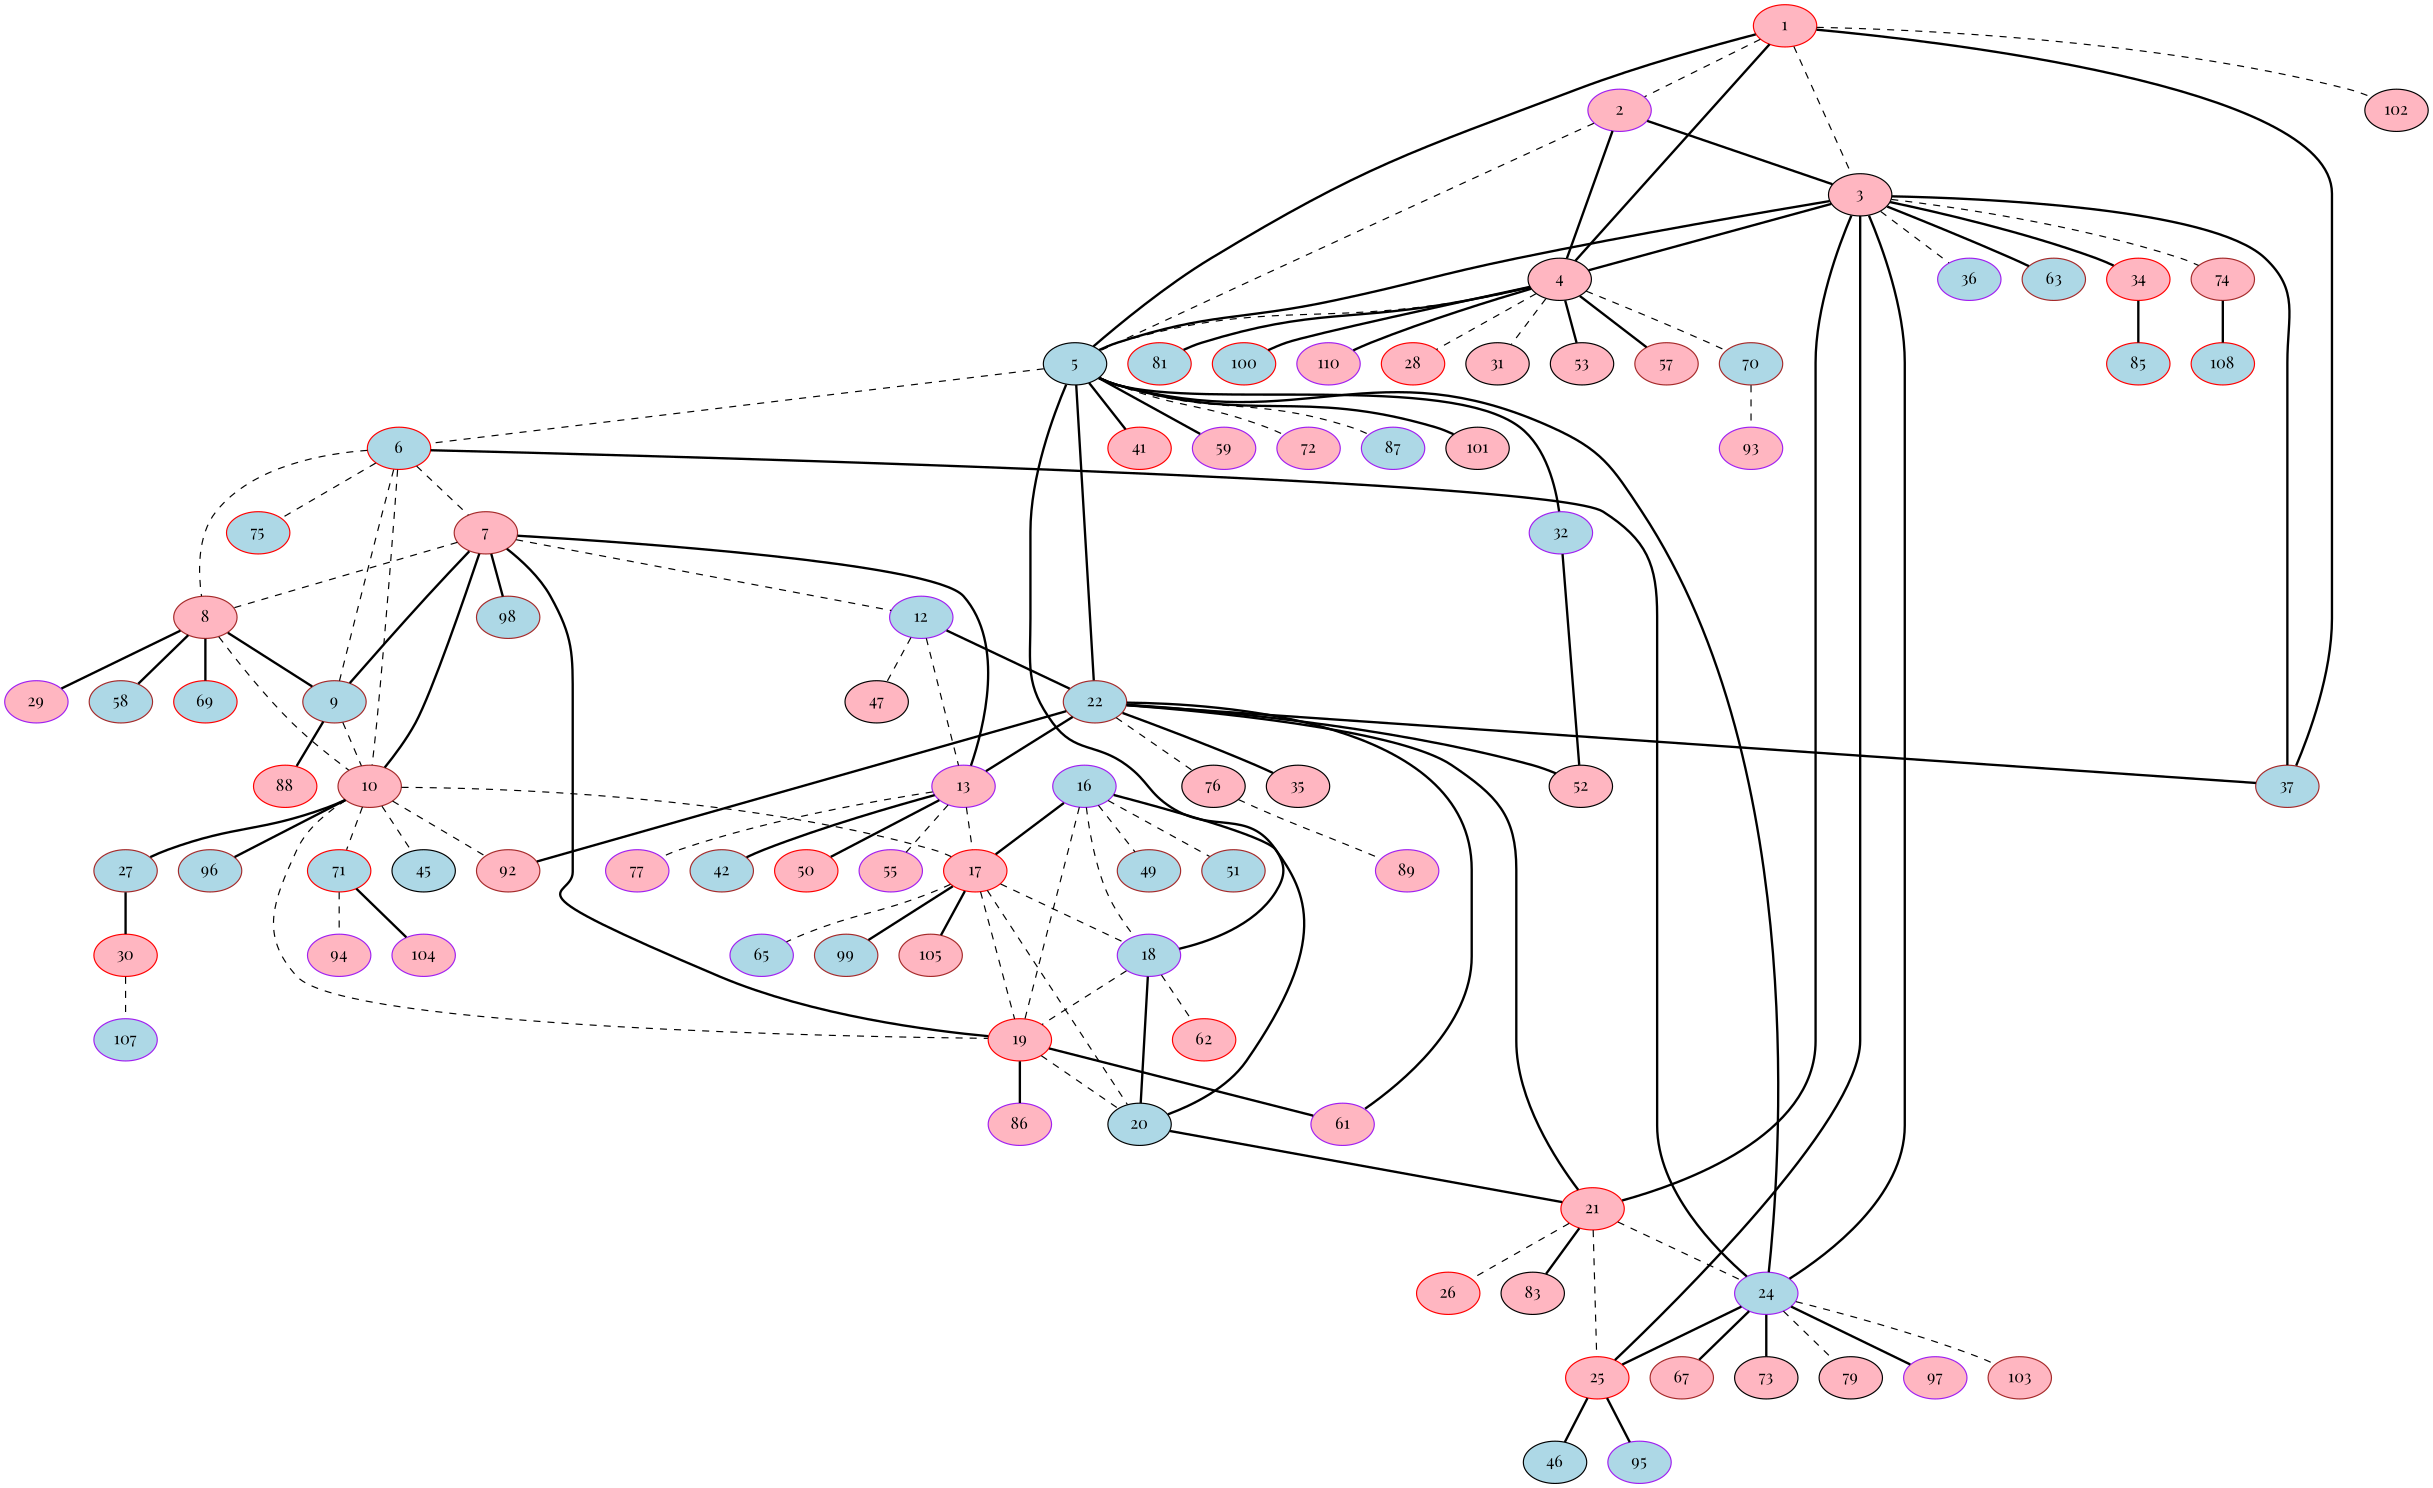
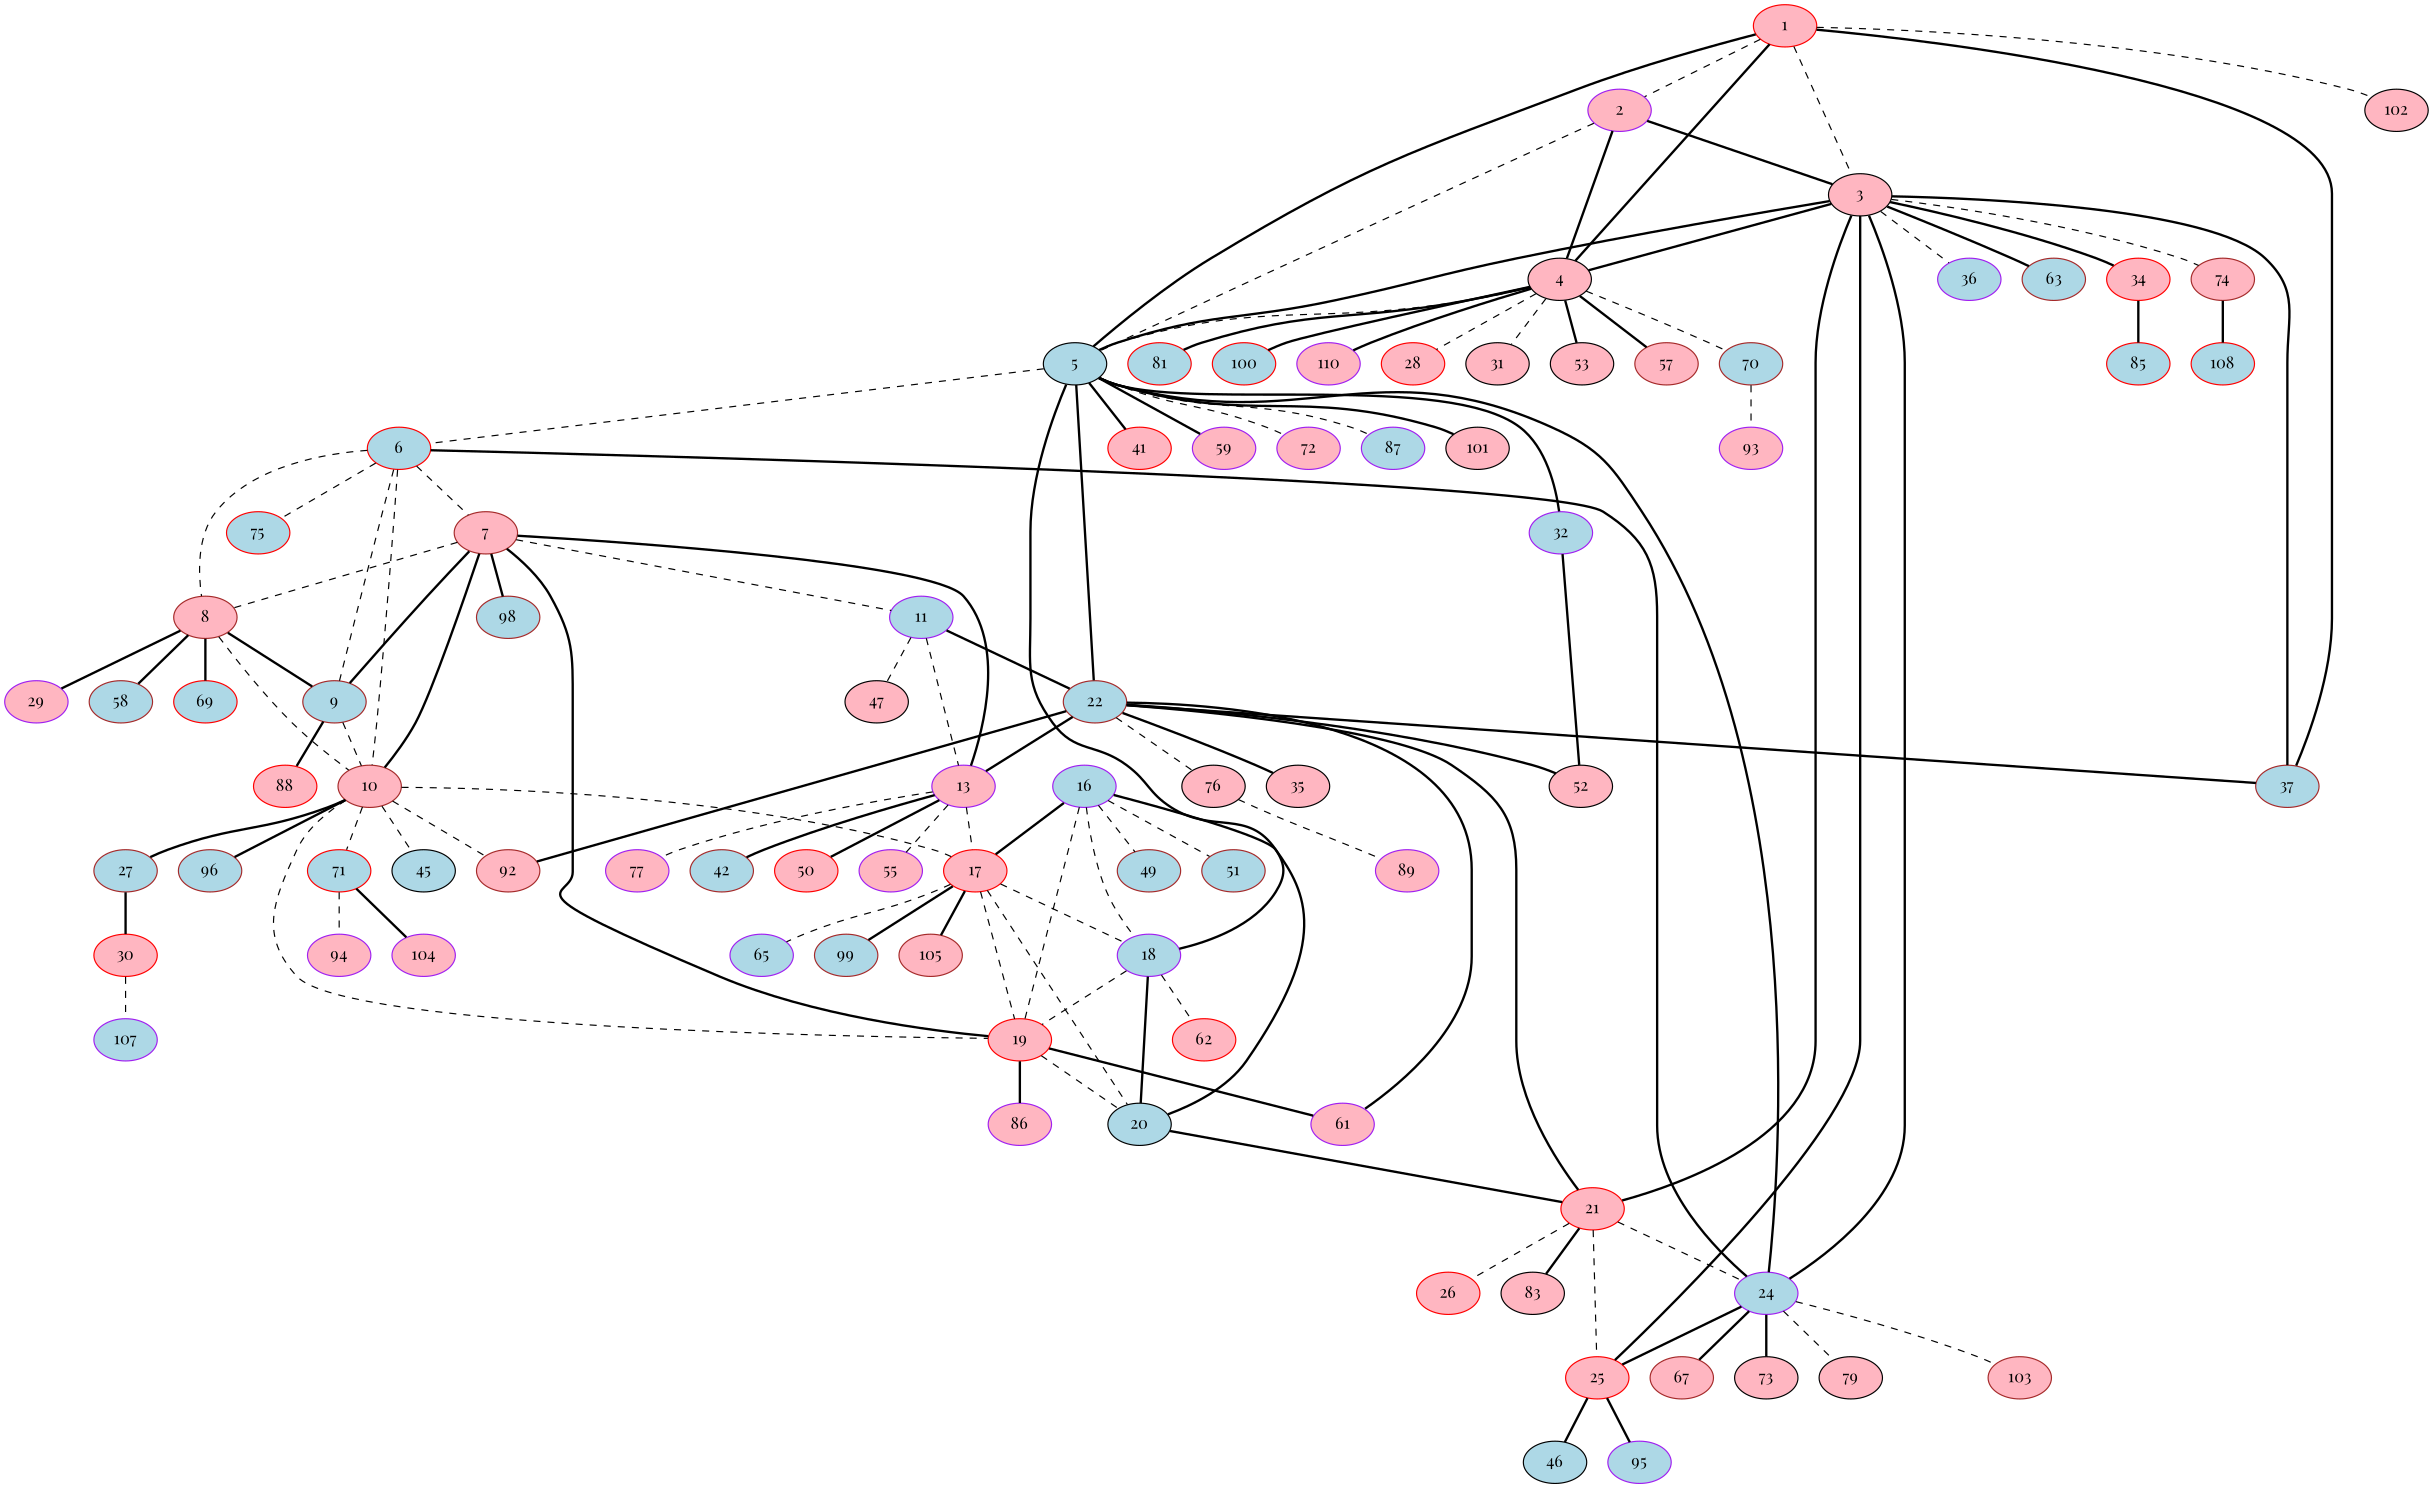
node "12": label "12" -> "11"
node "97": removed
